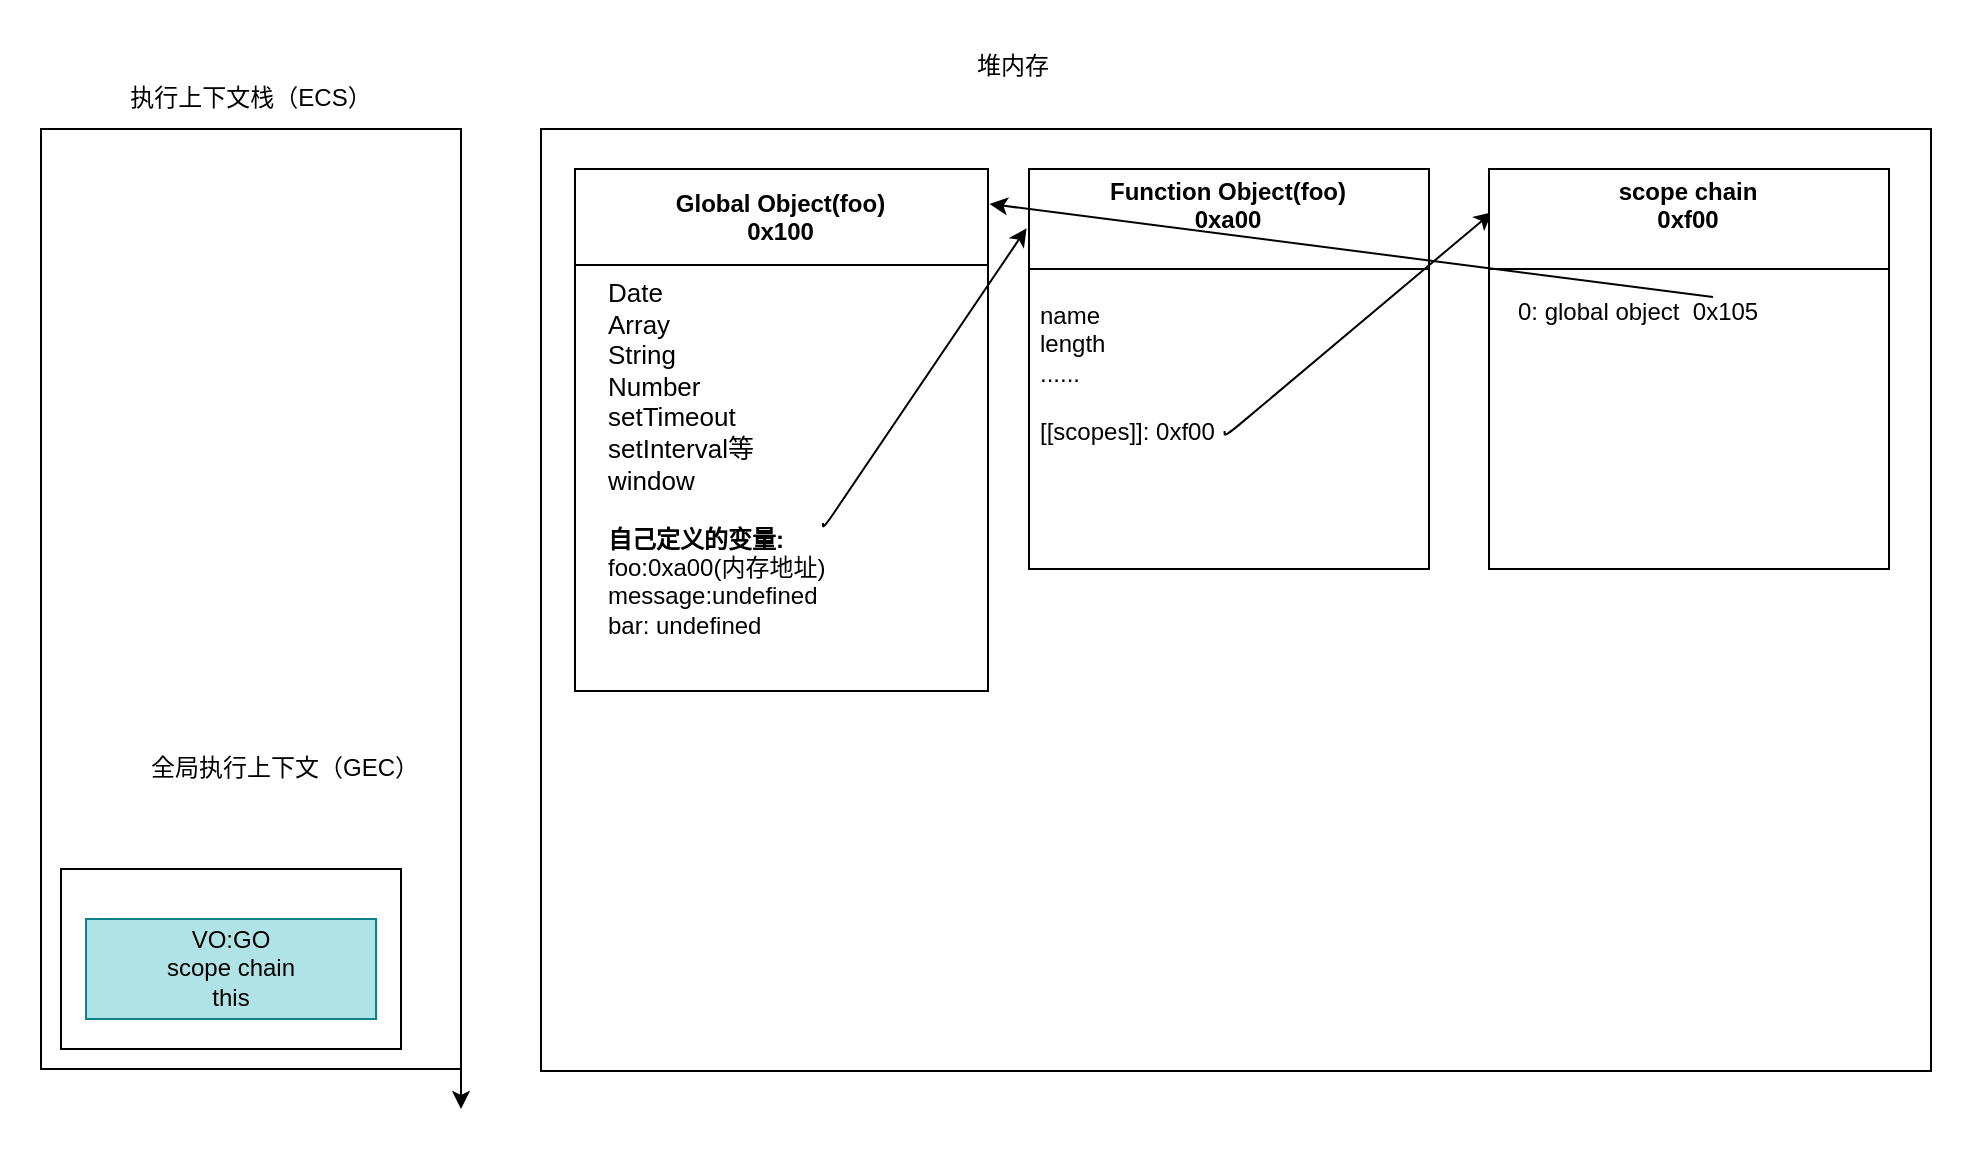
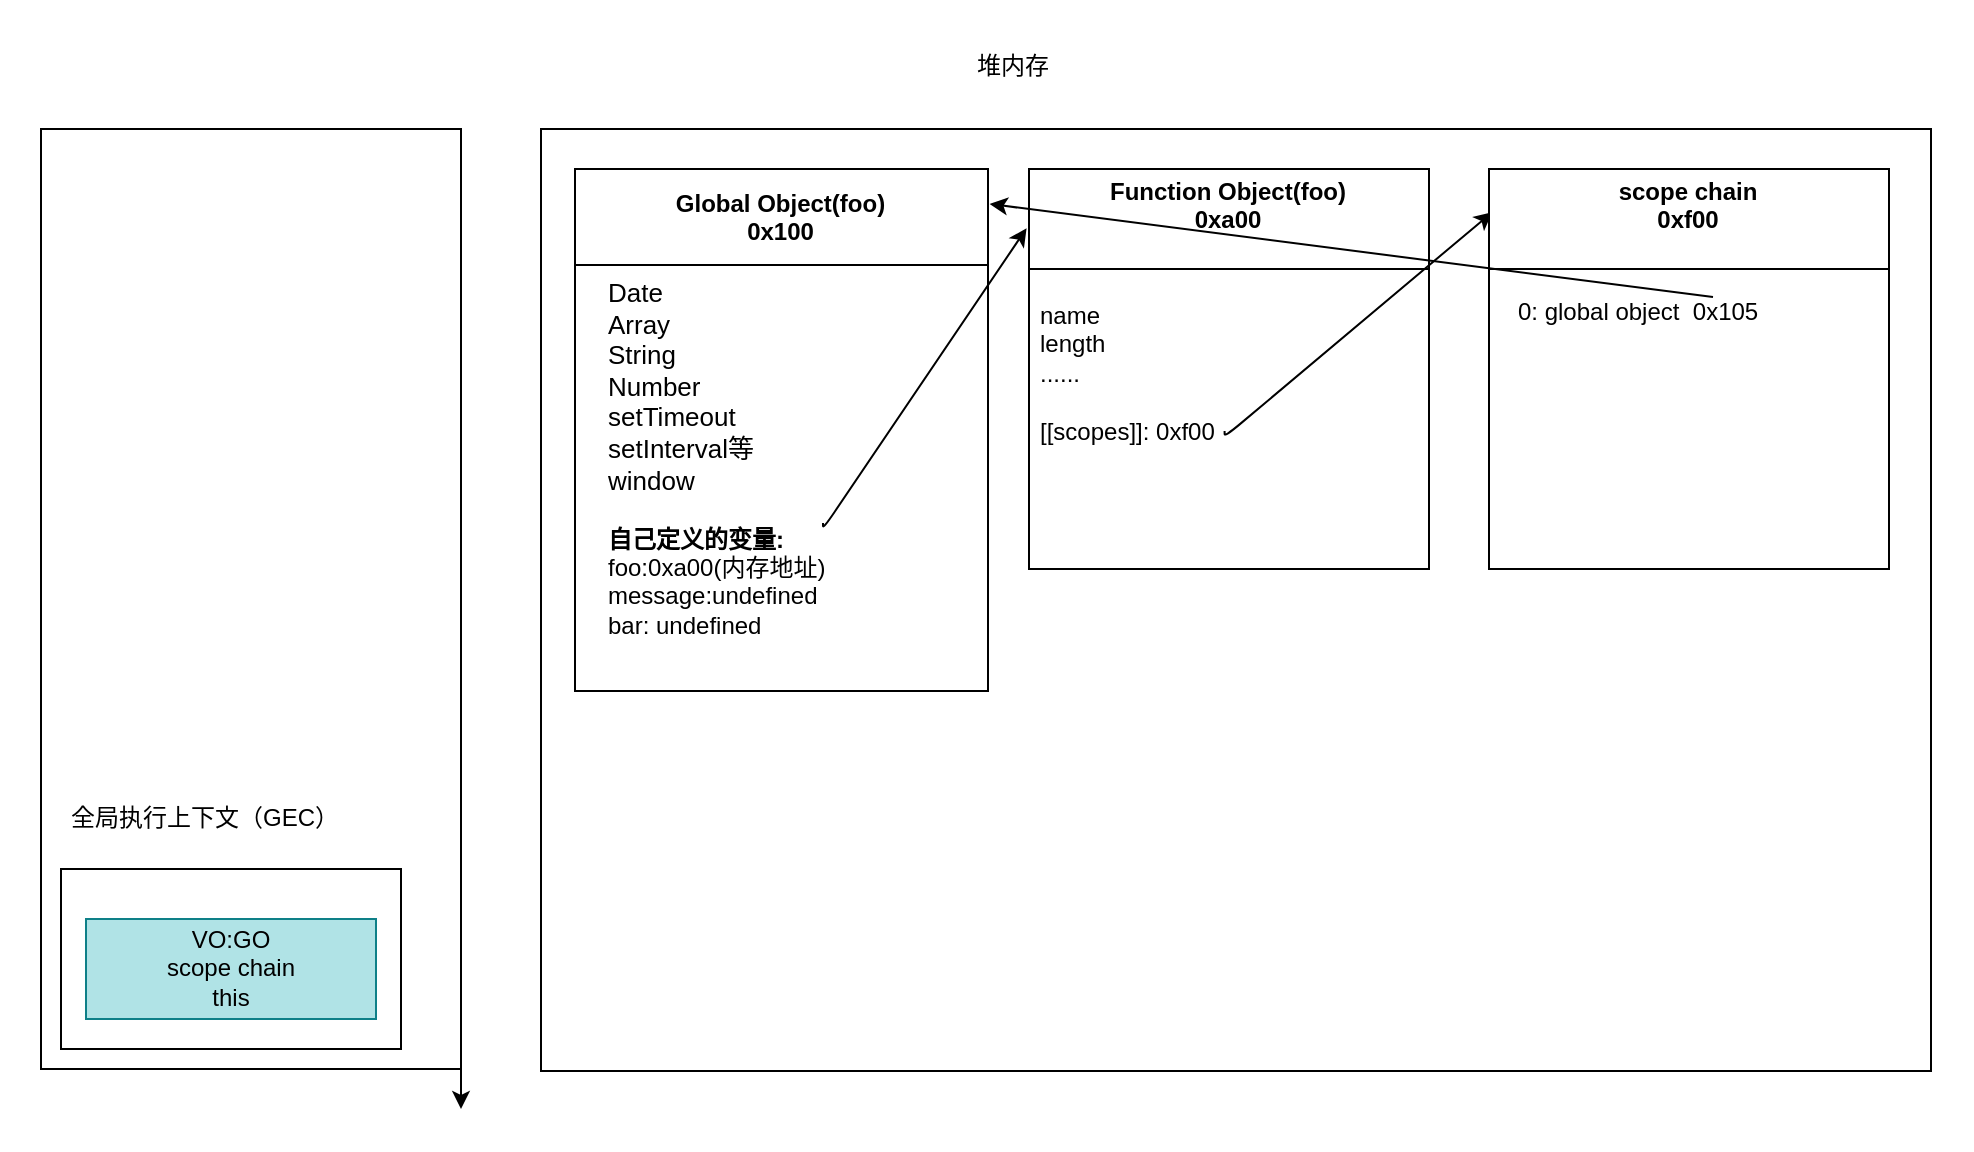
node "执行上下文栈（ECS）": removed
node "全局执行上下文（GEC）": moved (286, 769) -> (206, 819)
